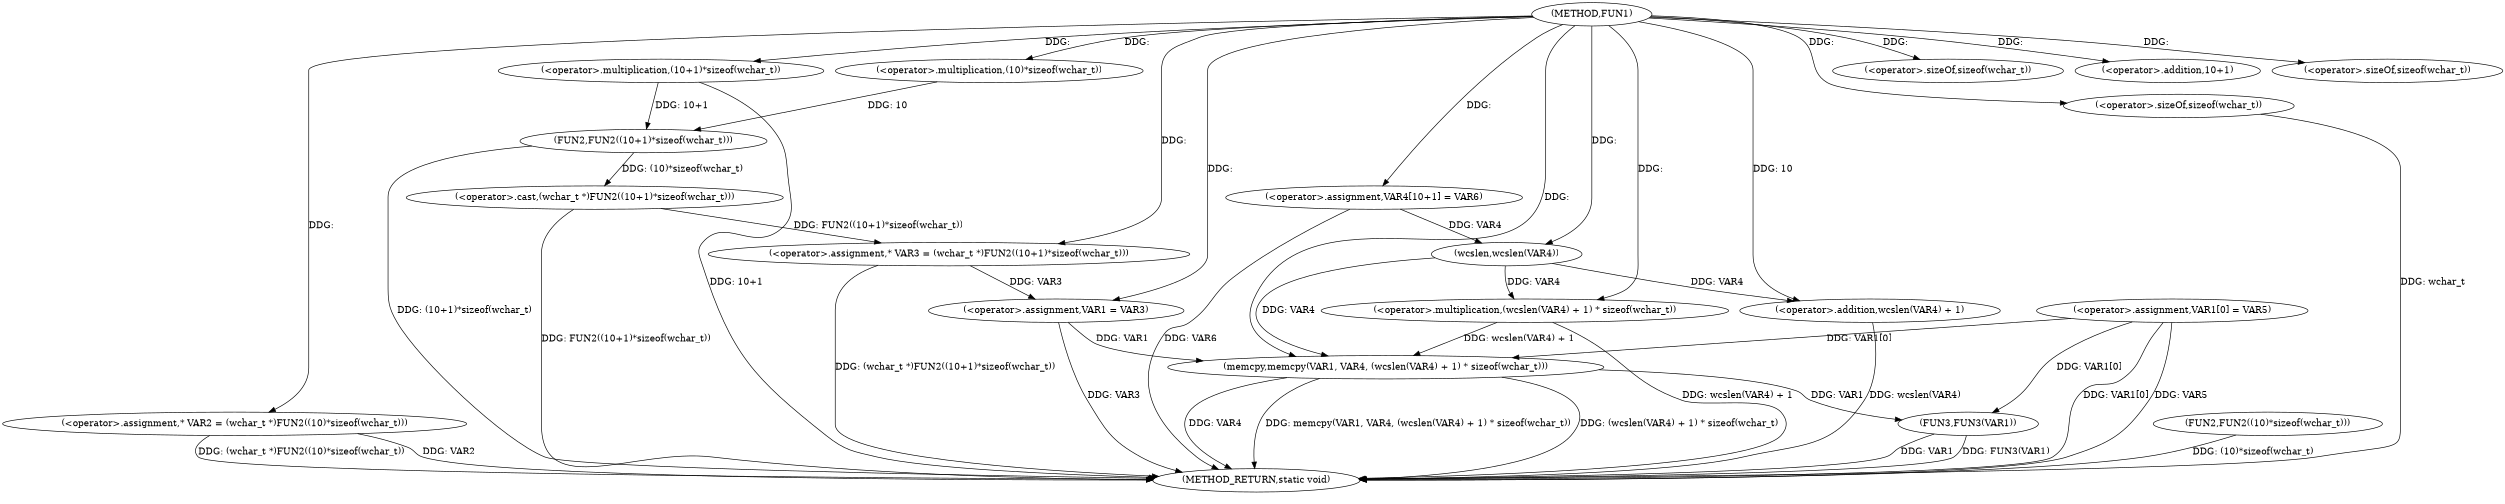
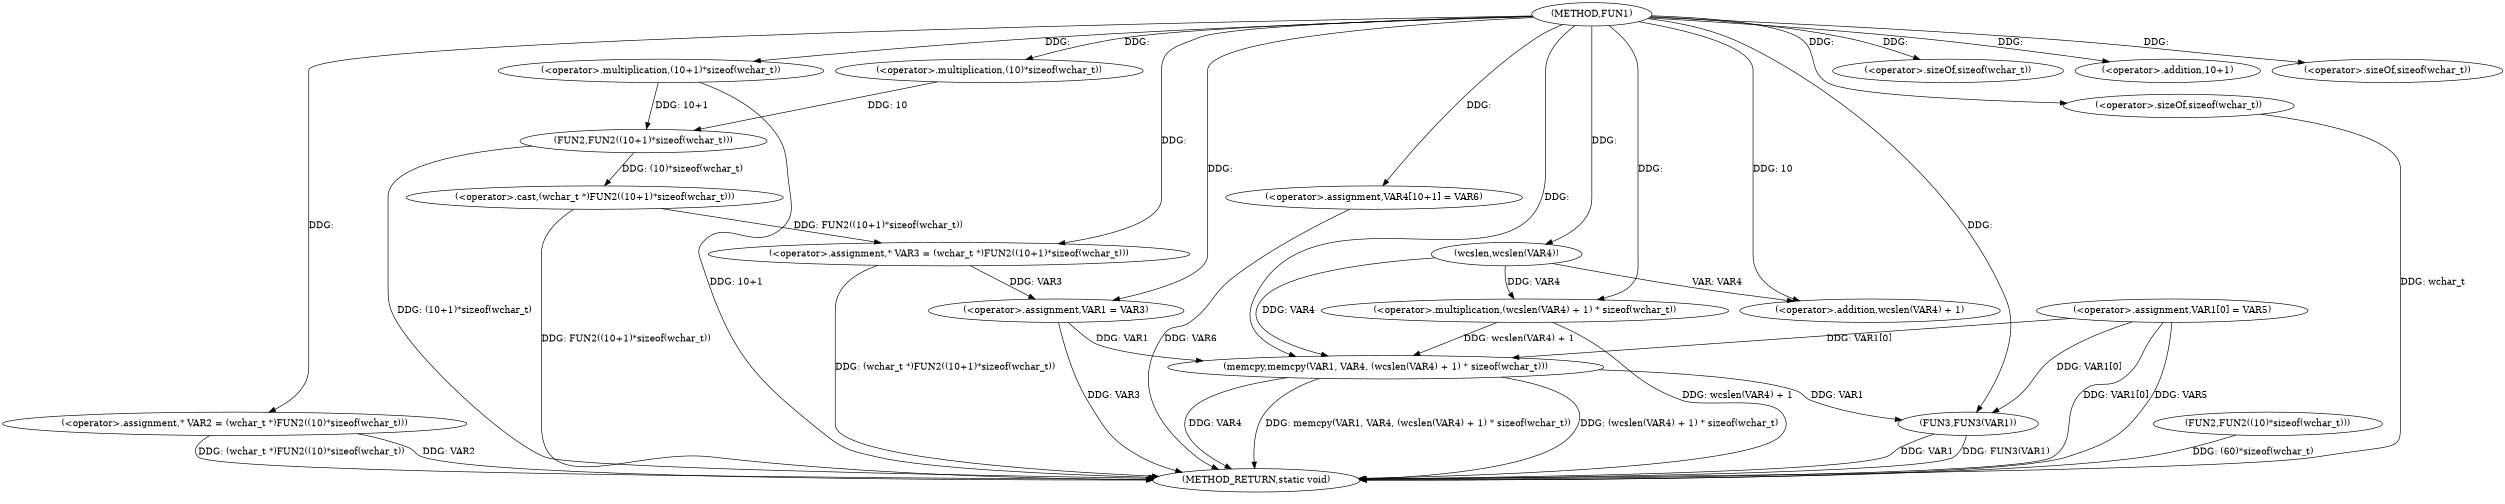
edge "(METHOD,FUN1)" -> "(FUN3,FUN3(VAR1))": added, label "DDG:"
edge "(<operator>.assignment,VAR4[10+1] = VAR6)" -> "(wcslen,wcslen(VAR4))": removed, label "DDG: VAR4"
edge "(wcslen,wcslen(VAR4))" -> "(<operator>.addition,wcslen(VAR4) + 1)": label "DDG: VAR4" -> "VAR: VAR4"
edge "(FUN2,FUN2((10)*sizeof(wchar_t)))" -> "(METHOD_RETURN,static void)": label "DDG: (10)*sizeof(wchar_t)" -> "DDG: (60)*sizeof(wchar_t)"
edge "(<operator>.addition,wcslen(VAR4) + 1)" -> "(METHOD_RETURN,static void)": removed, label "DDG: wcslen(VAR4)"
